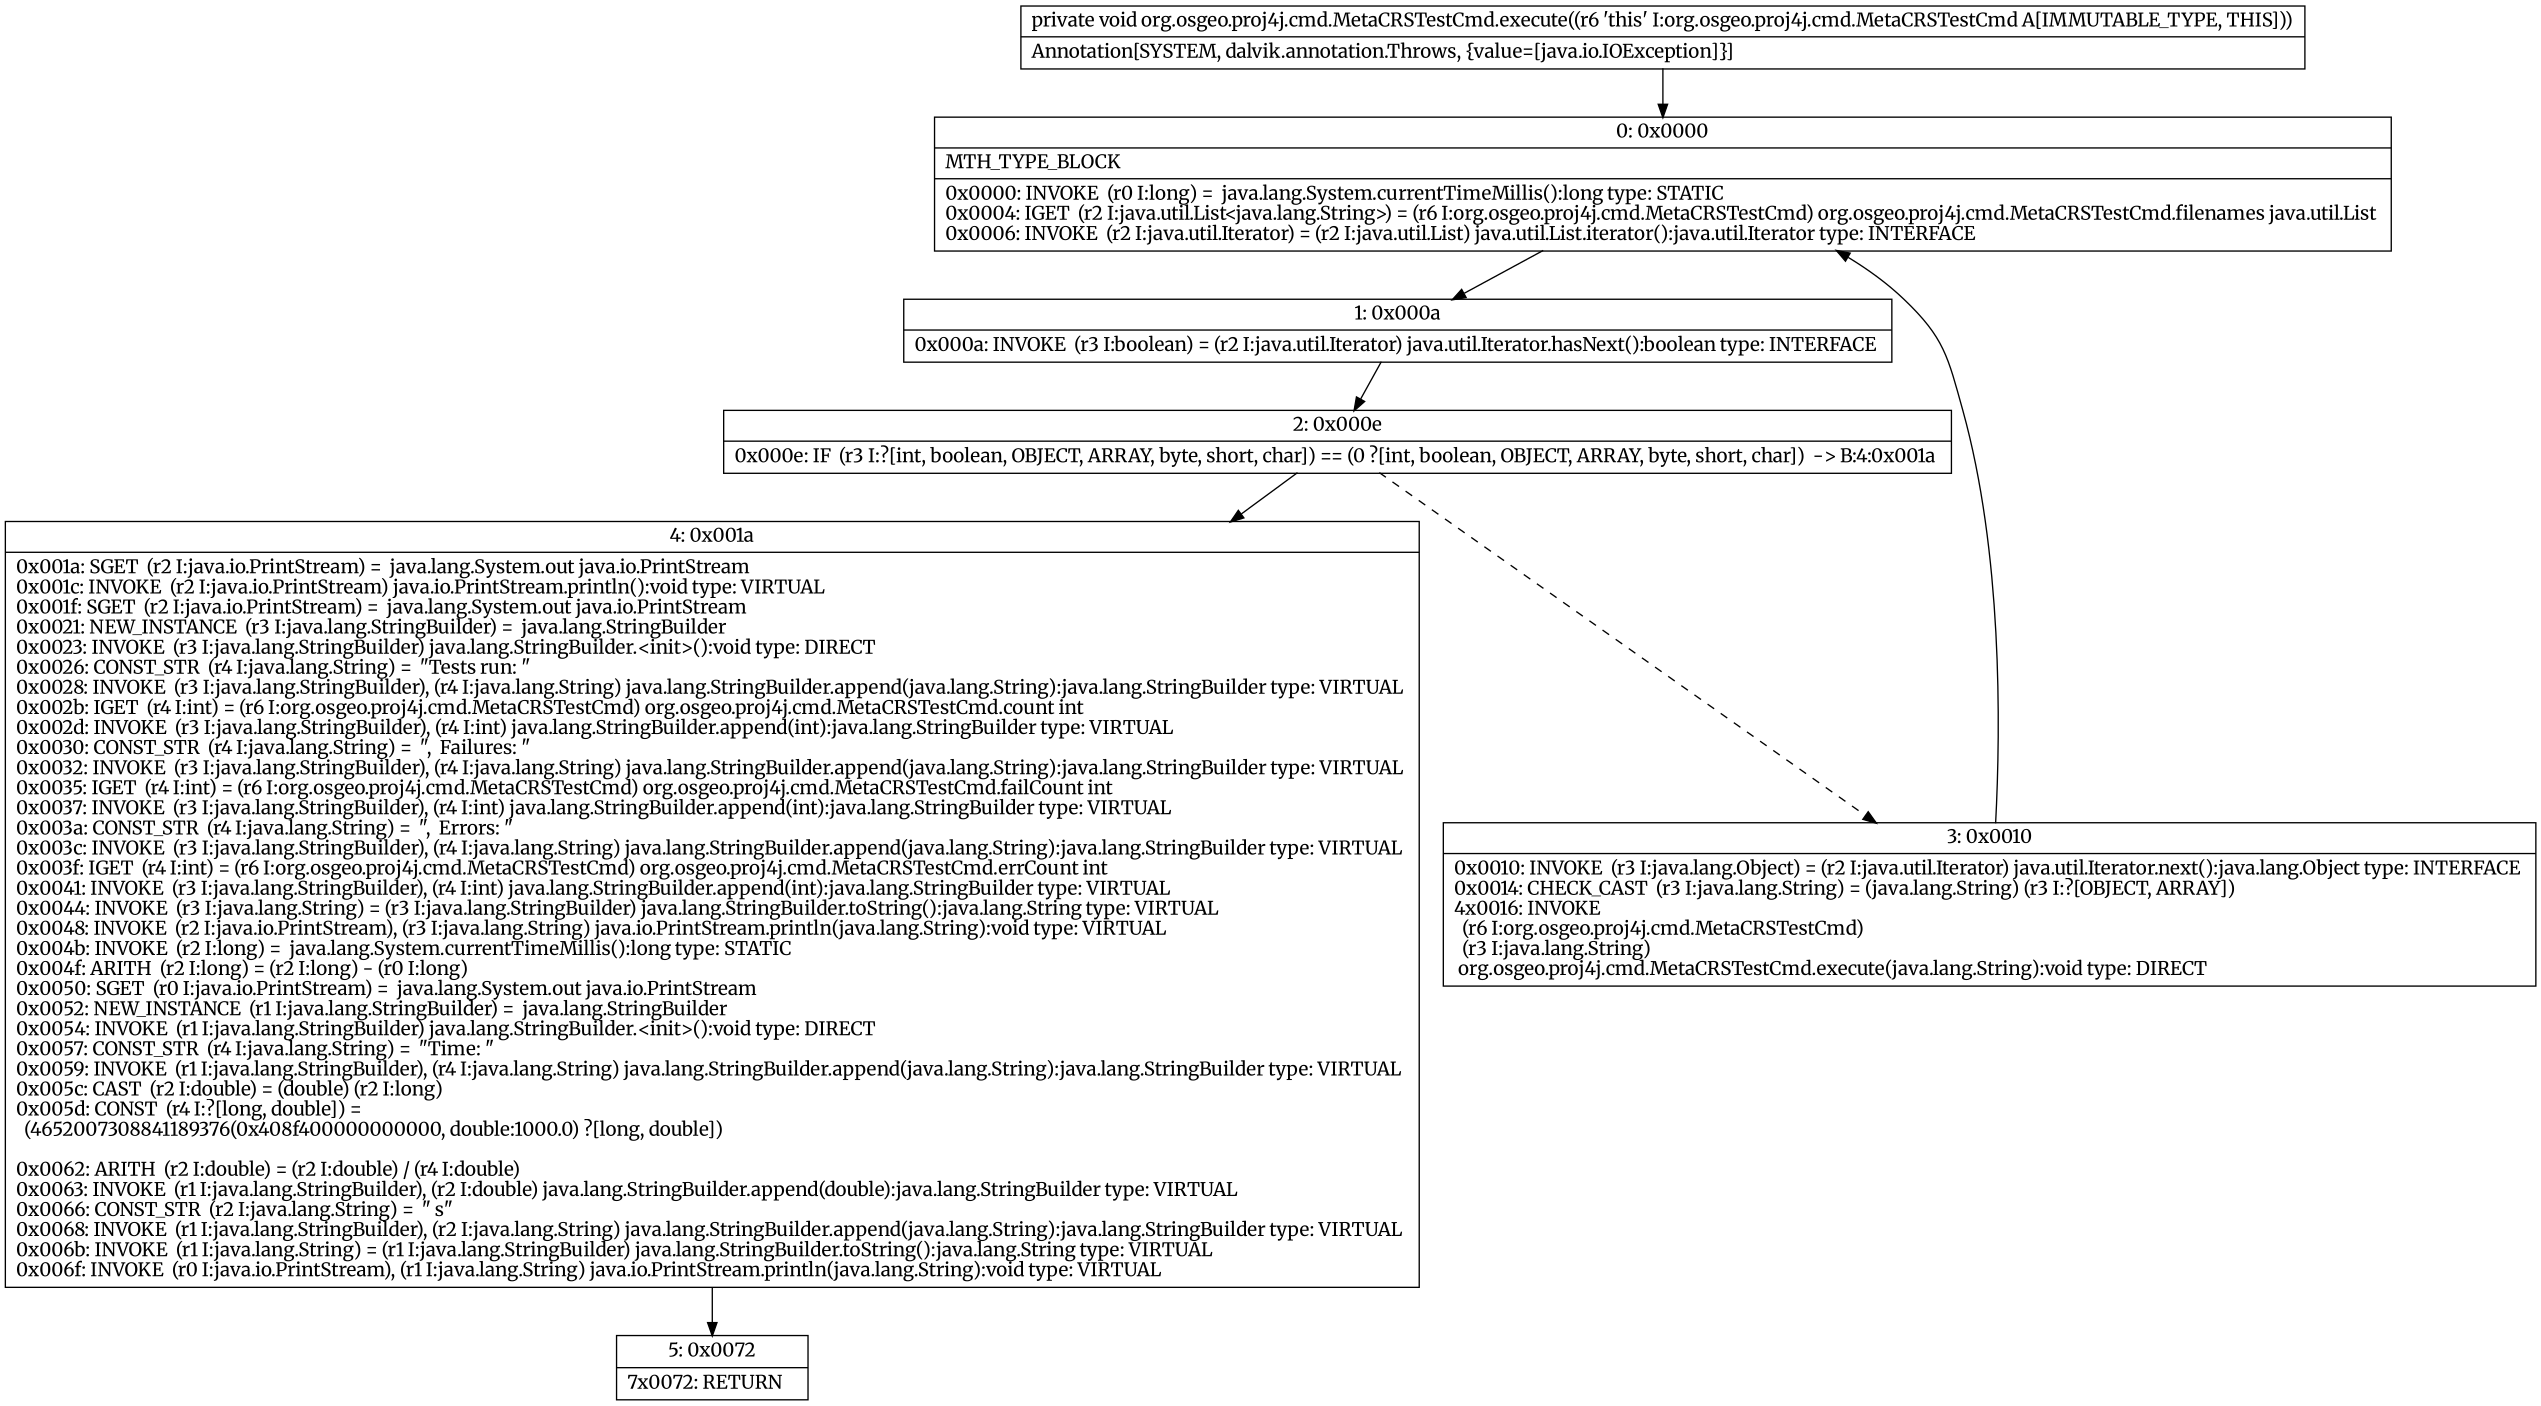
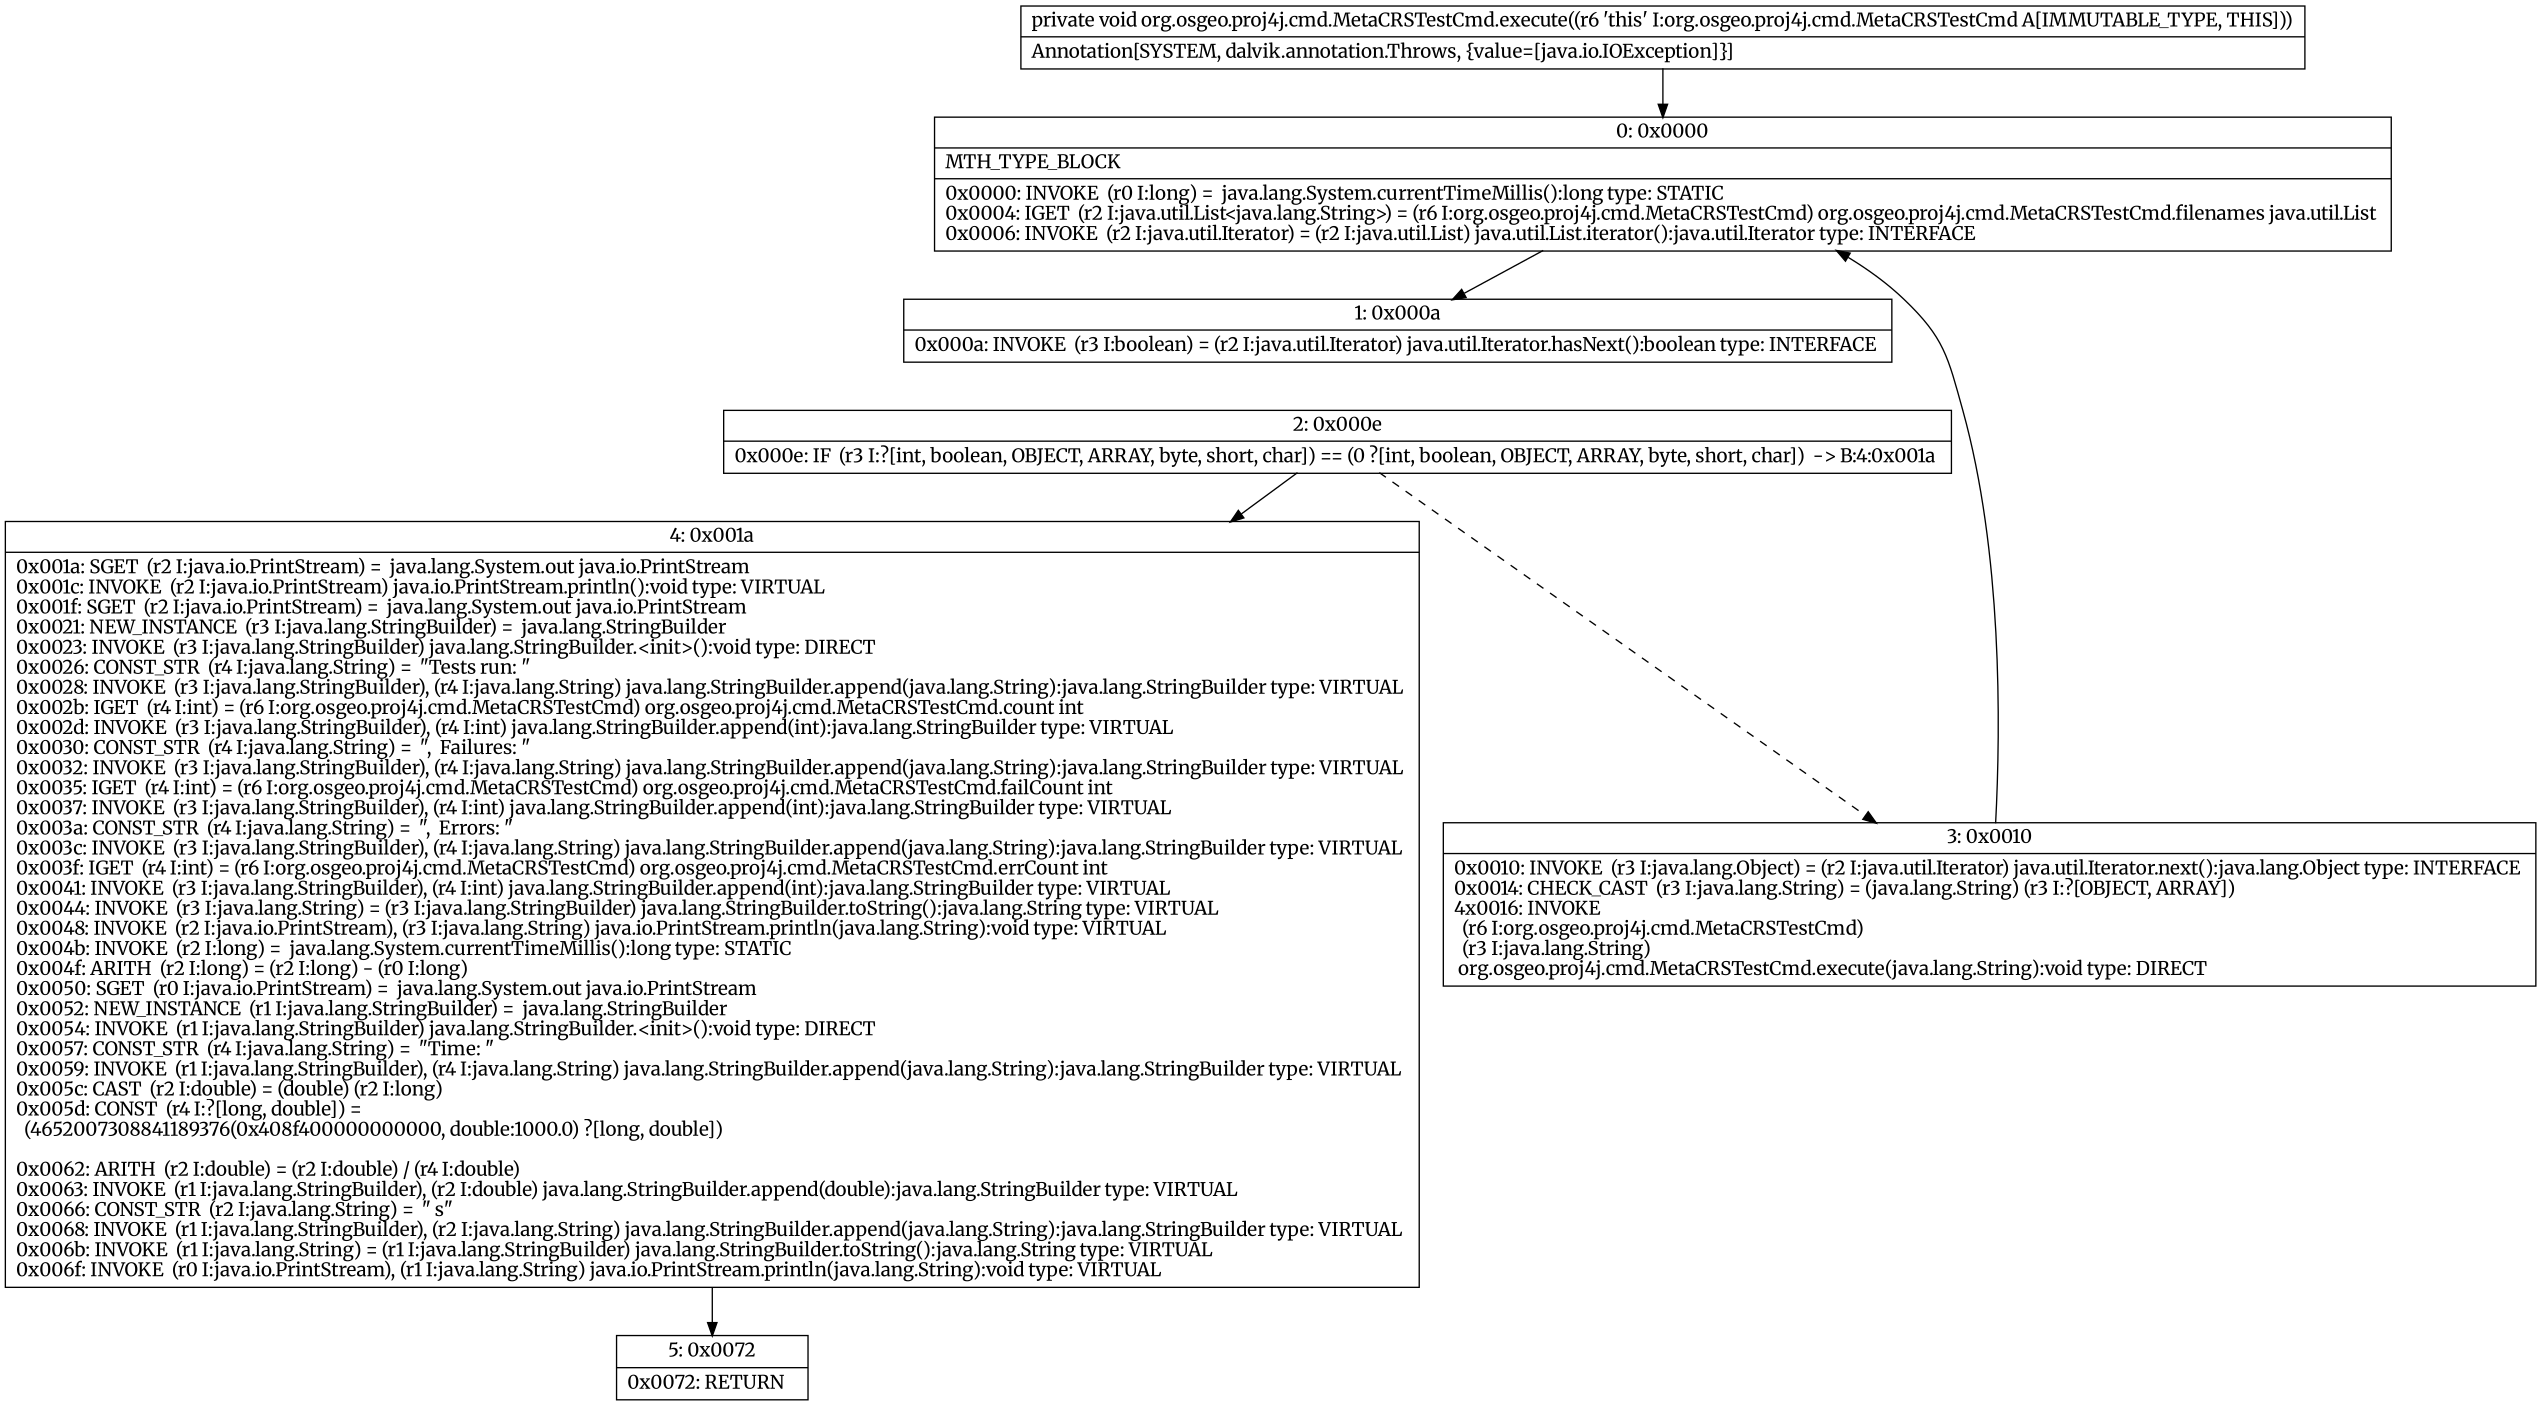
edge "1: 0x000a" -> "2: 0x000e": removed
node "5: 0x0072": text "7x0072: RETURN" -> "0x0072: RETURN"
